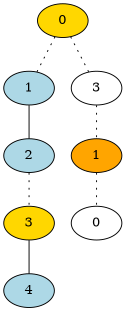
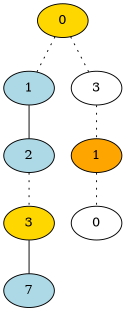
node "4": label "4" -> "7"
